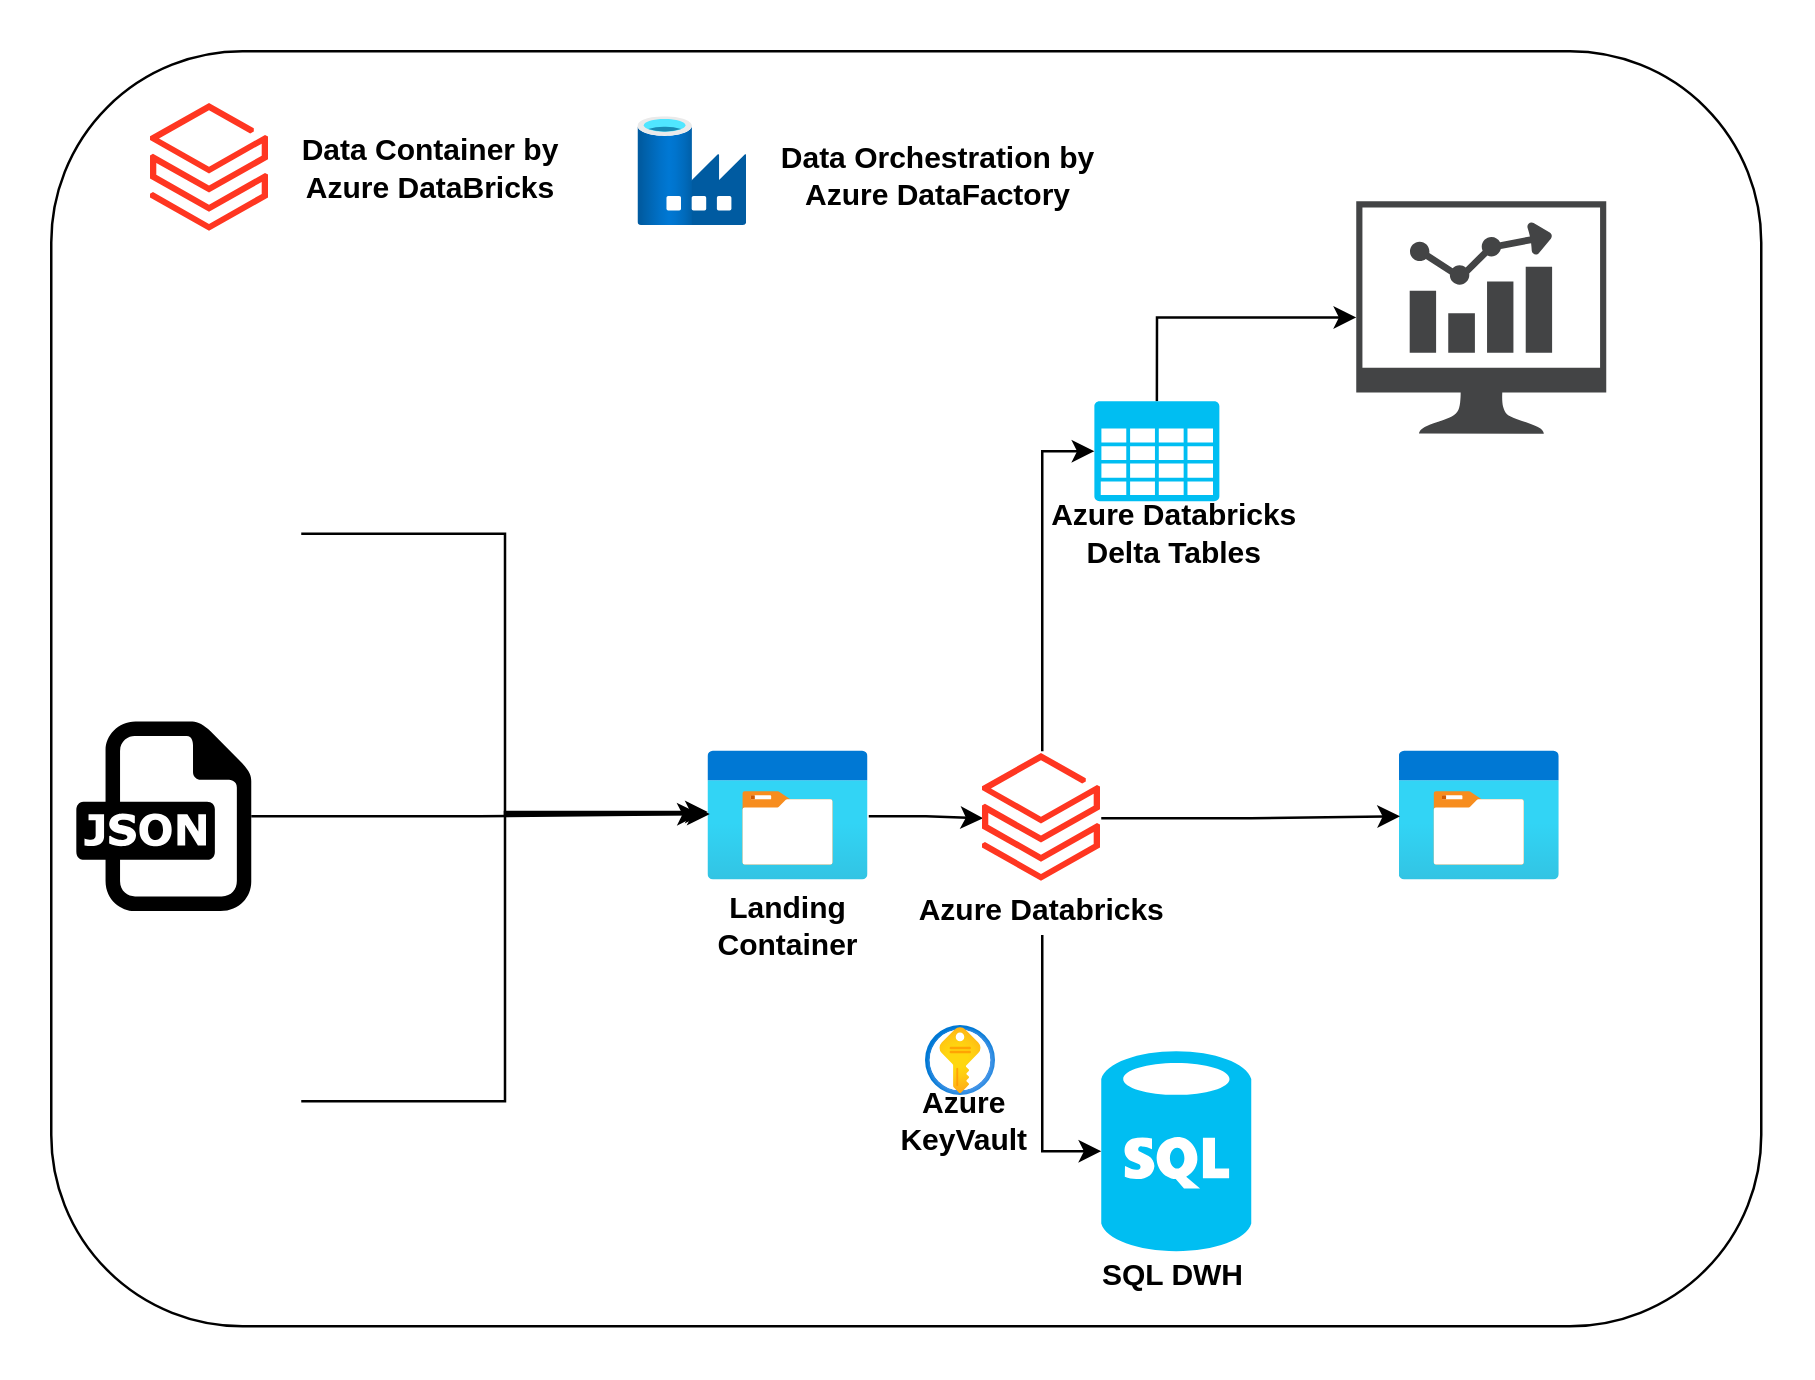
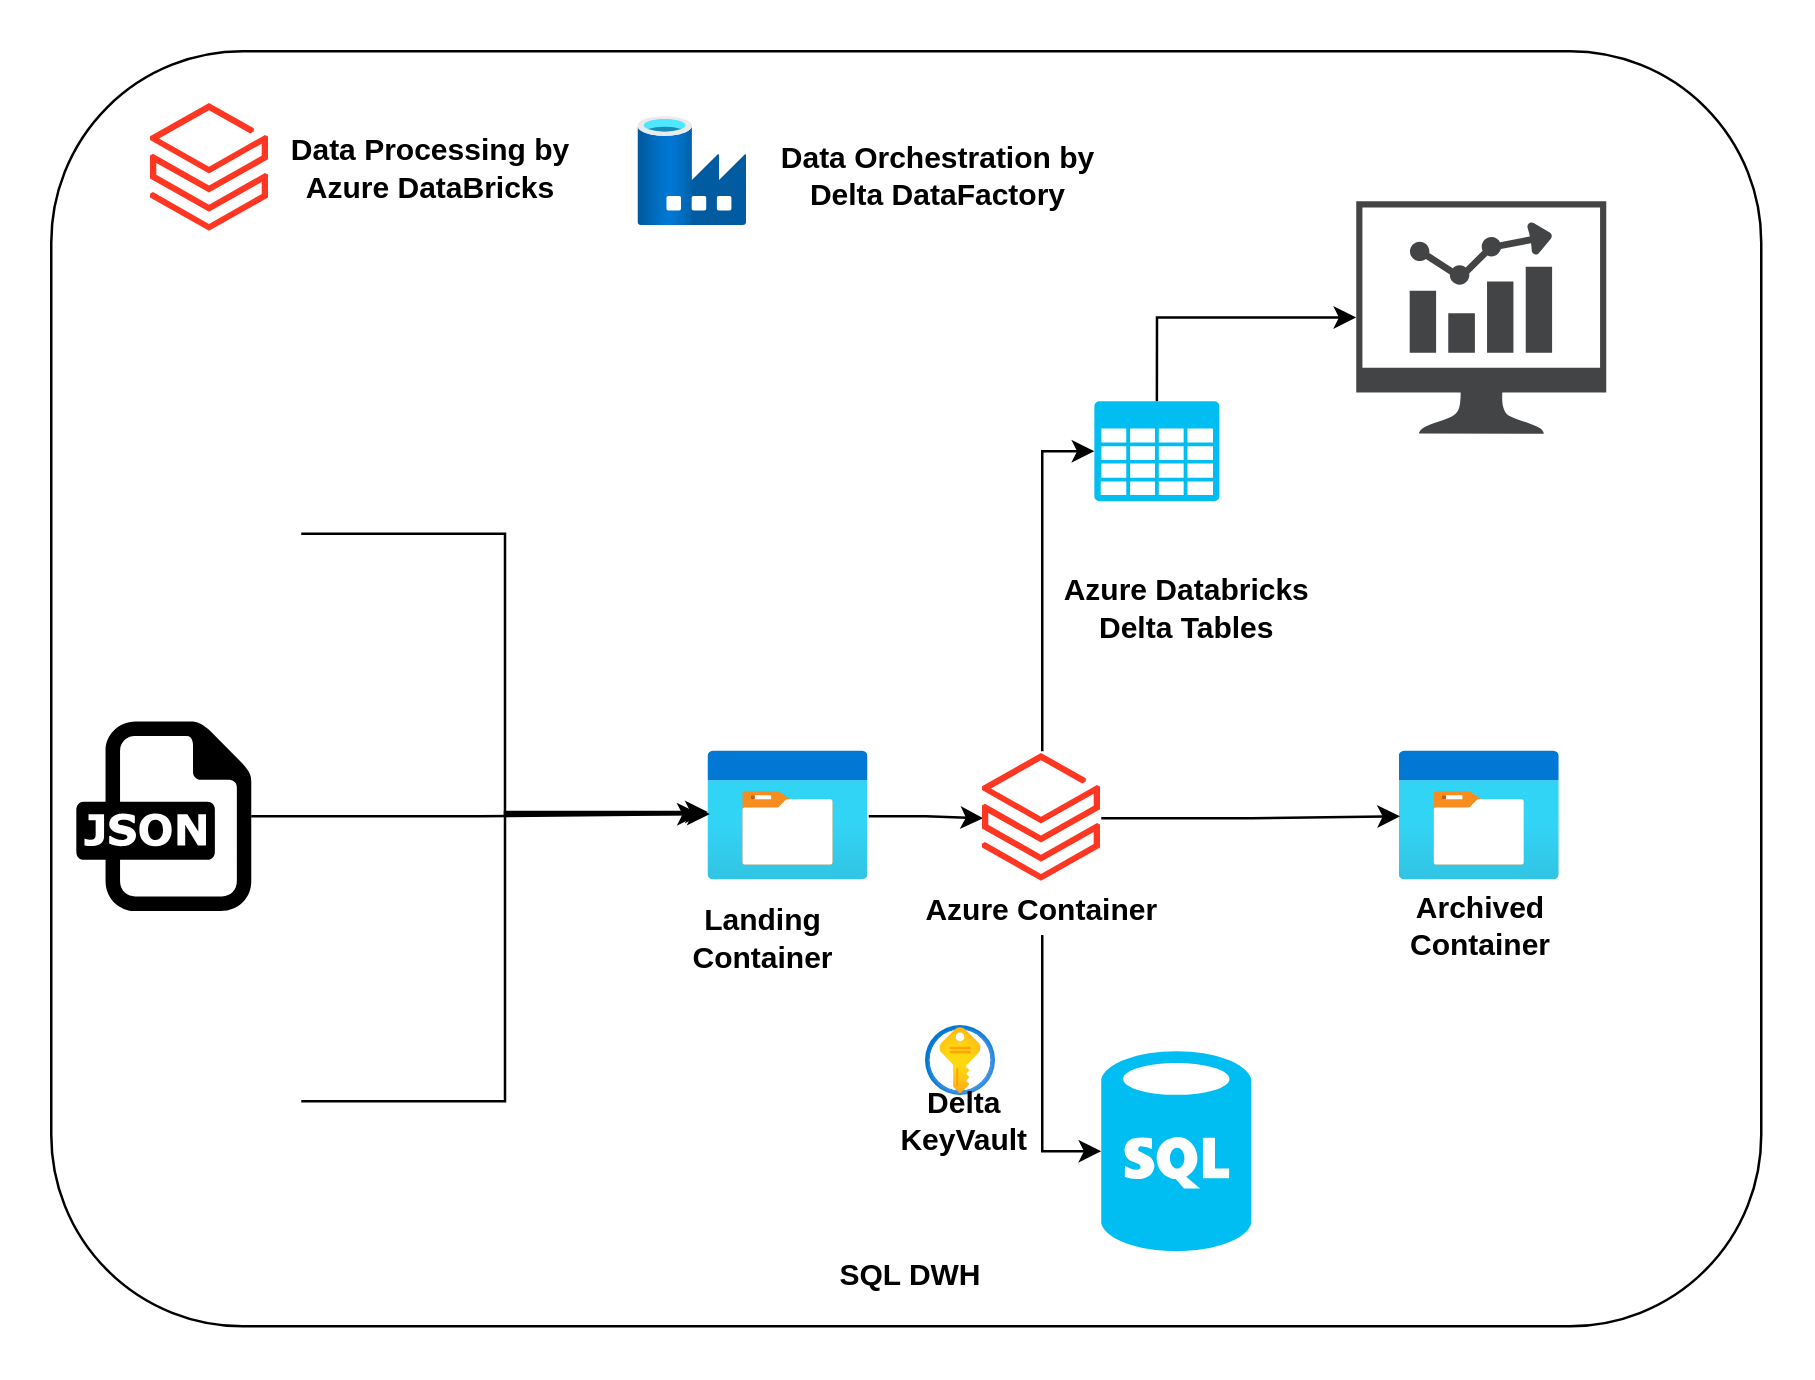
node "Data Container by Azure DataBricks": label "Data Container by Azure DataBricks" -> "Data Processing by Azure DataBricks"
node "Data Orchestration by Azure DataFactory": label "Data Orchestration by Azure DataFactory" -> "Data Orchestration by Delta DataFactory"
node "Azure Databricks Delta Tables": moved (1174, 534) -> (1186, 609)
node "Azure Databricks": label "Azure Databricks" -> "Azure Container"
node "Landing Container": moved (789, 926) -> (764, 939)
node "Archived Container": added
node "Azure KeyVault": label "Azure KeyVault" -> "Delta KeyVault"
node "SQL DWH": moved (1174, 1276) -> (911, 1276)
